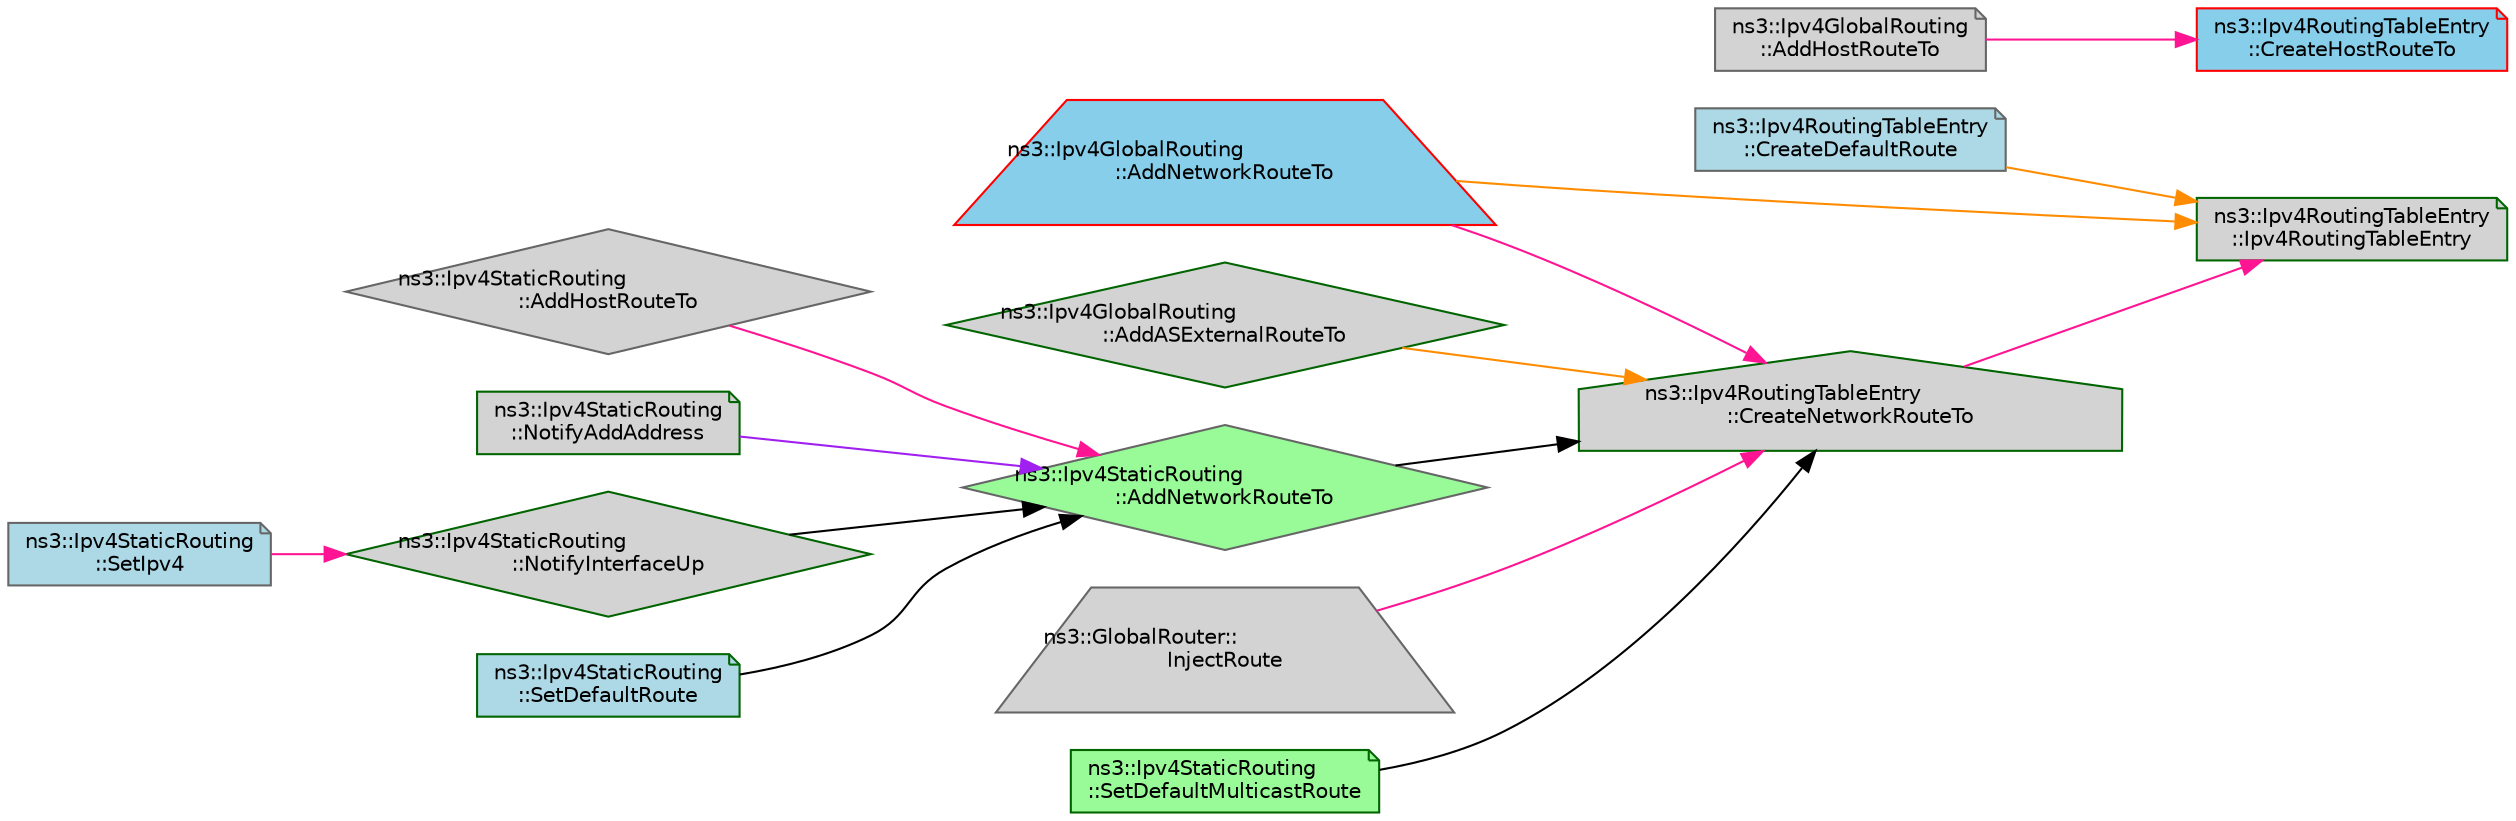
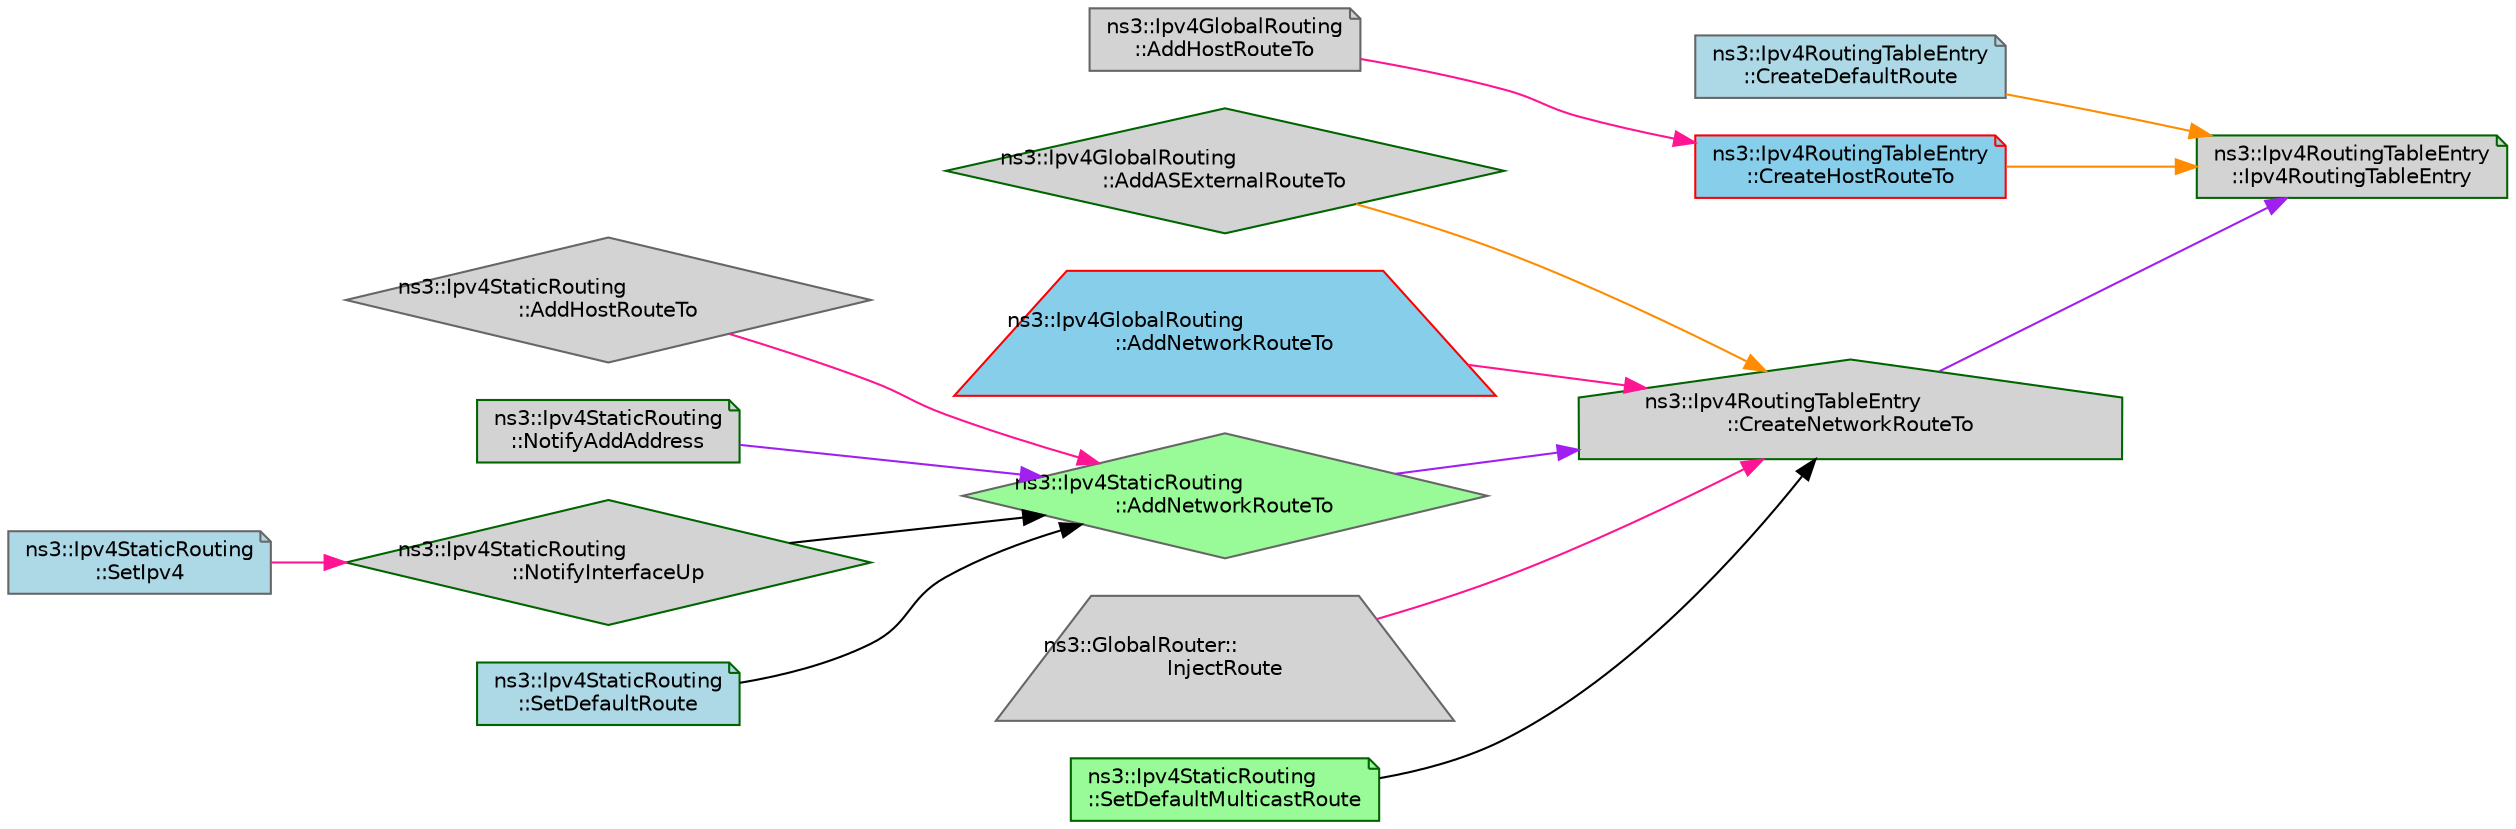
edge "ns3::Ipv4GlobalRouting ::AddNetworkRouteTo" -> "ns3::Ipv4RoutingTableEntry ::Ipv4RoutingTableEntry": now "ns3::Ipv4RoutingTableEntry ::CreateHostRouteTo" -> "ns3::Ipv4RoutingTableEntry ::Ipv4RoutingTableEntry"
edge "ns3::Ipv4RoutingTableEntry ::CreateNetworkRouteTo" -> "ns3::Ipv4RoutingTableEntry ::Ipv4RoutingTableEntry": color deeppink -> purple
edge "ns3::Ipv4StaticRouting ::AddNetworkRouteTo" -> "ns3::Ipv4RoutingTableEntry ::CreateNetworkRouteTo": color black -> purple
